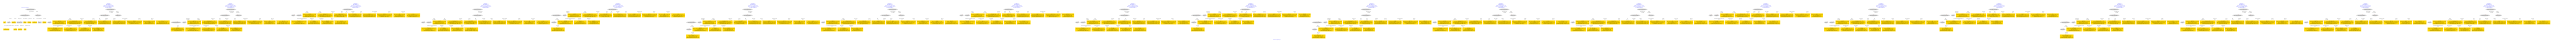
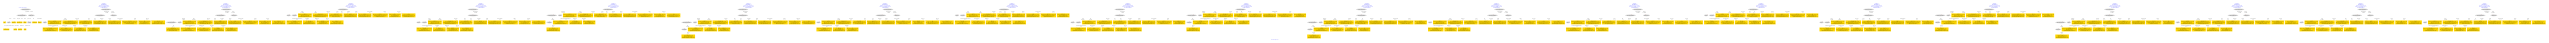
node "dimensions_inch": fillcolor lightgray -> gold
node "credit_line": fillcolor gold -> lightgray
node "object_no": fillcolor lightgray -> gold
node "image_url": removed
